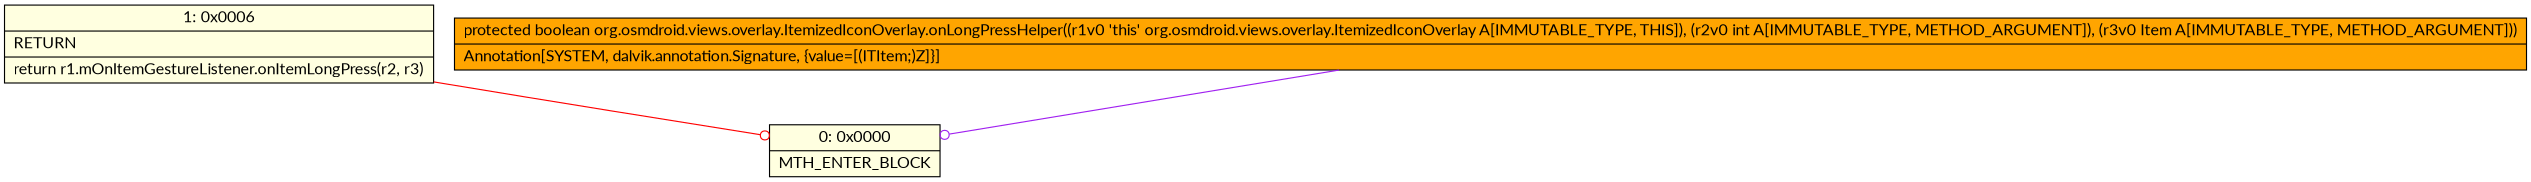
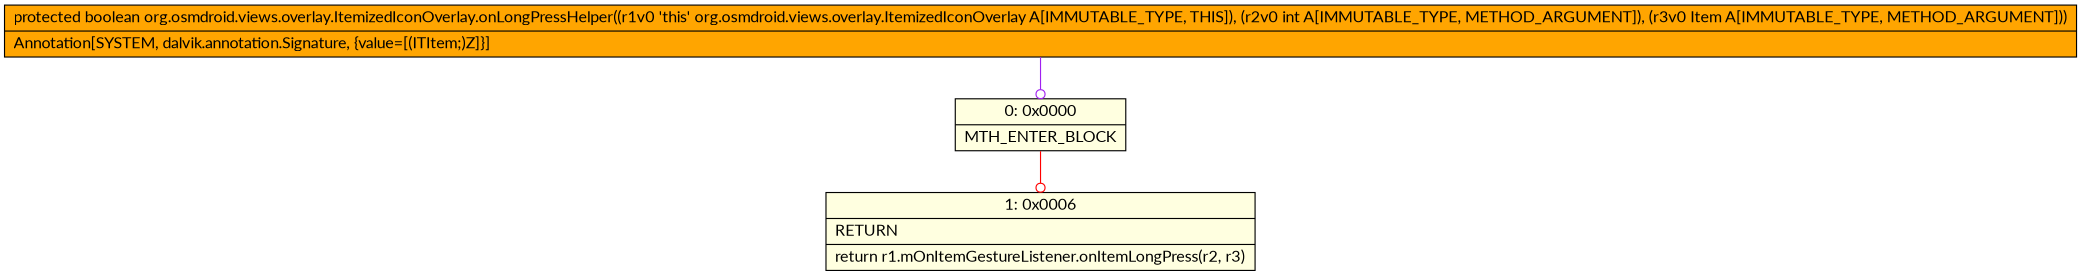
edge "1: 0x0006" -> "0: 0x0000": reversed
